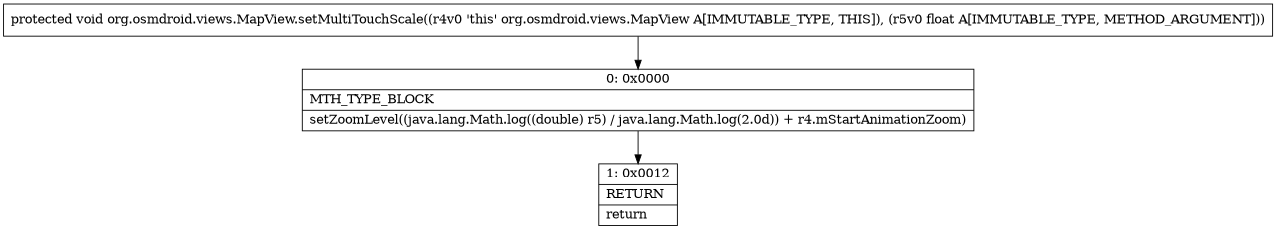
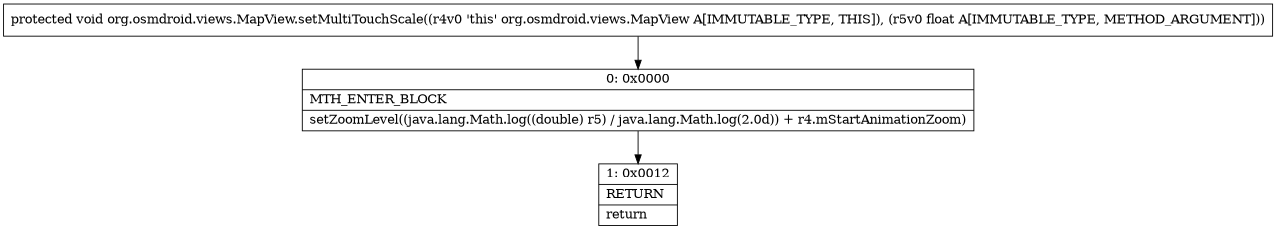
node "0: 0x0000": text "MTH_TYPE_BLOCK" -> "MTH_ENTER_BLOCK"
